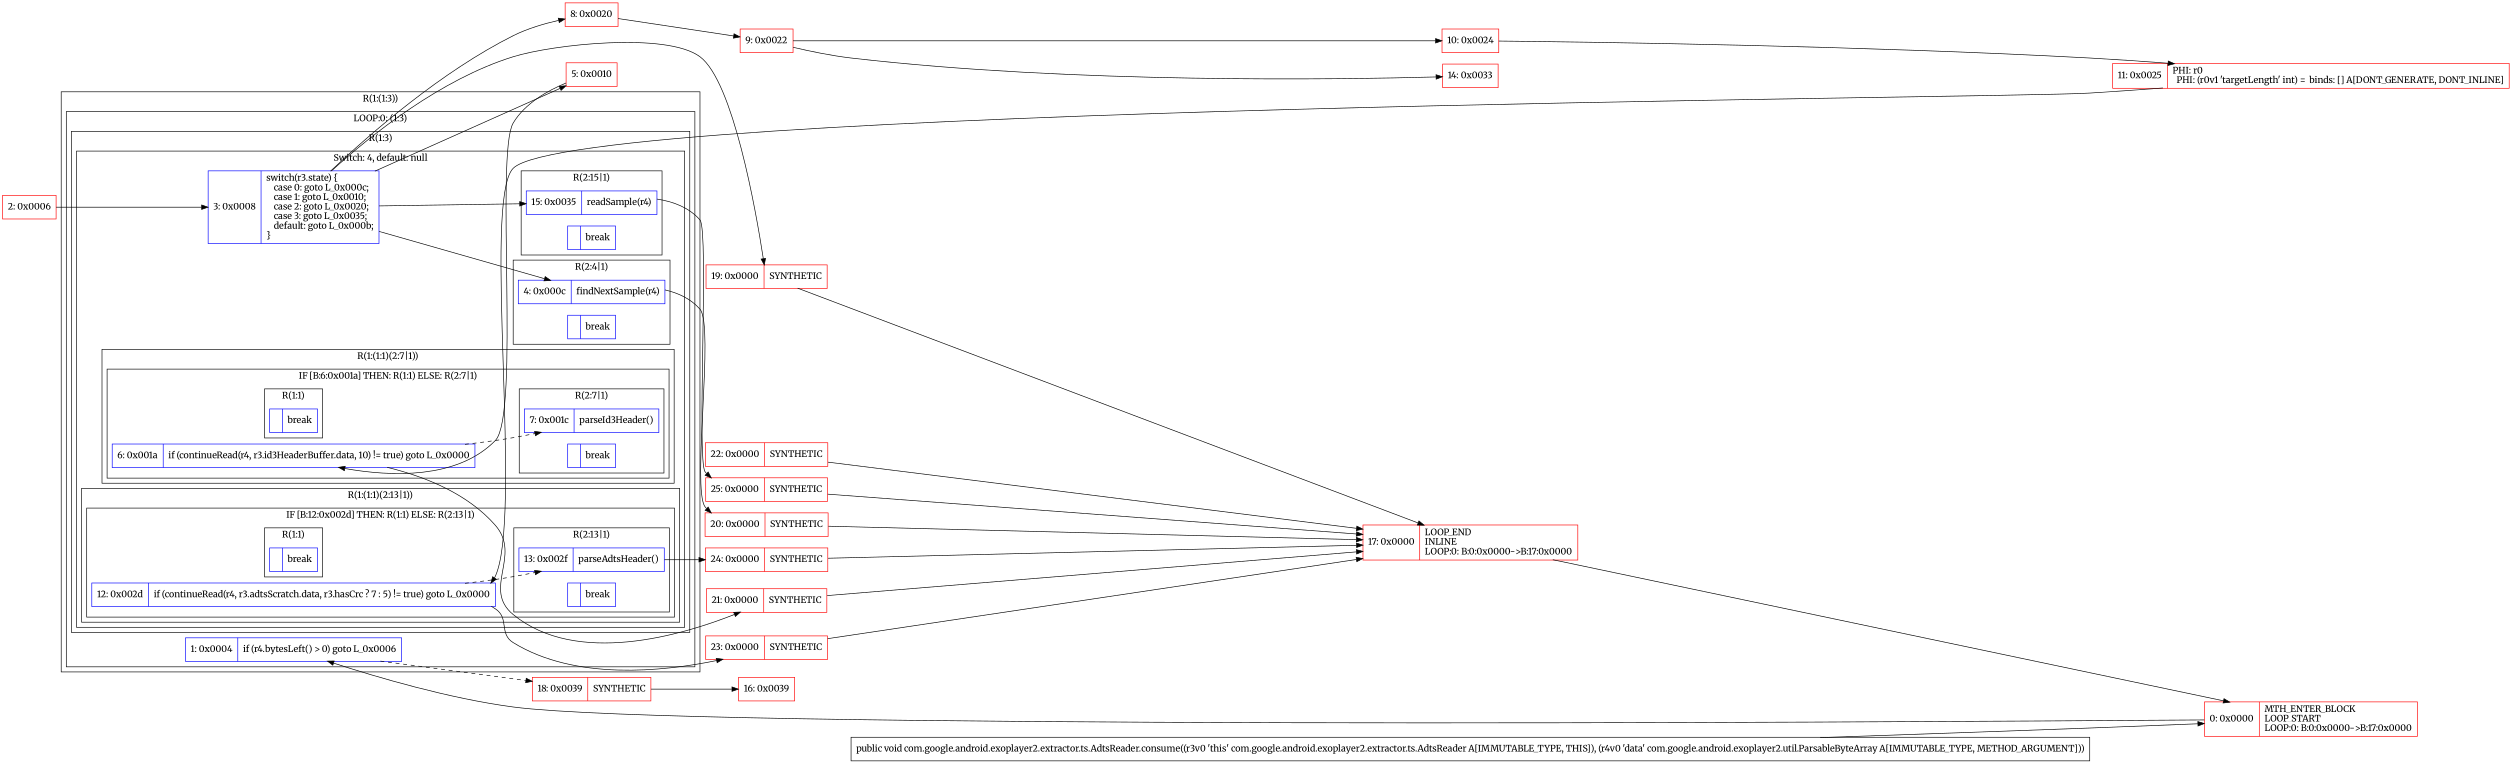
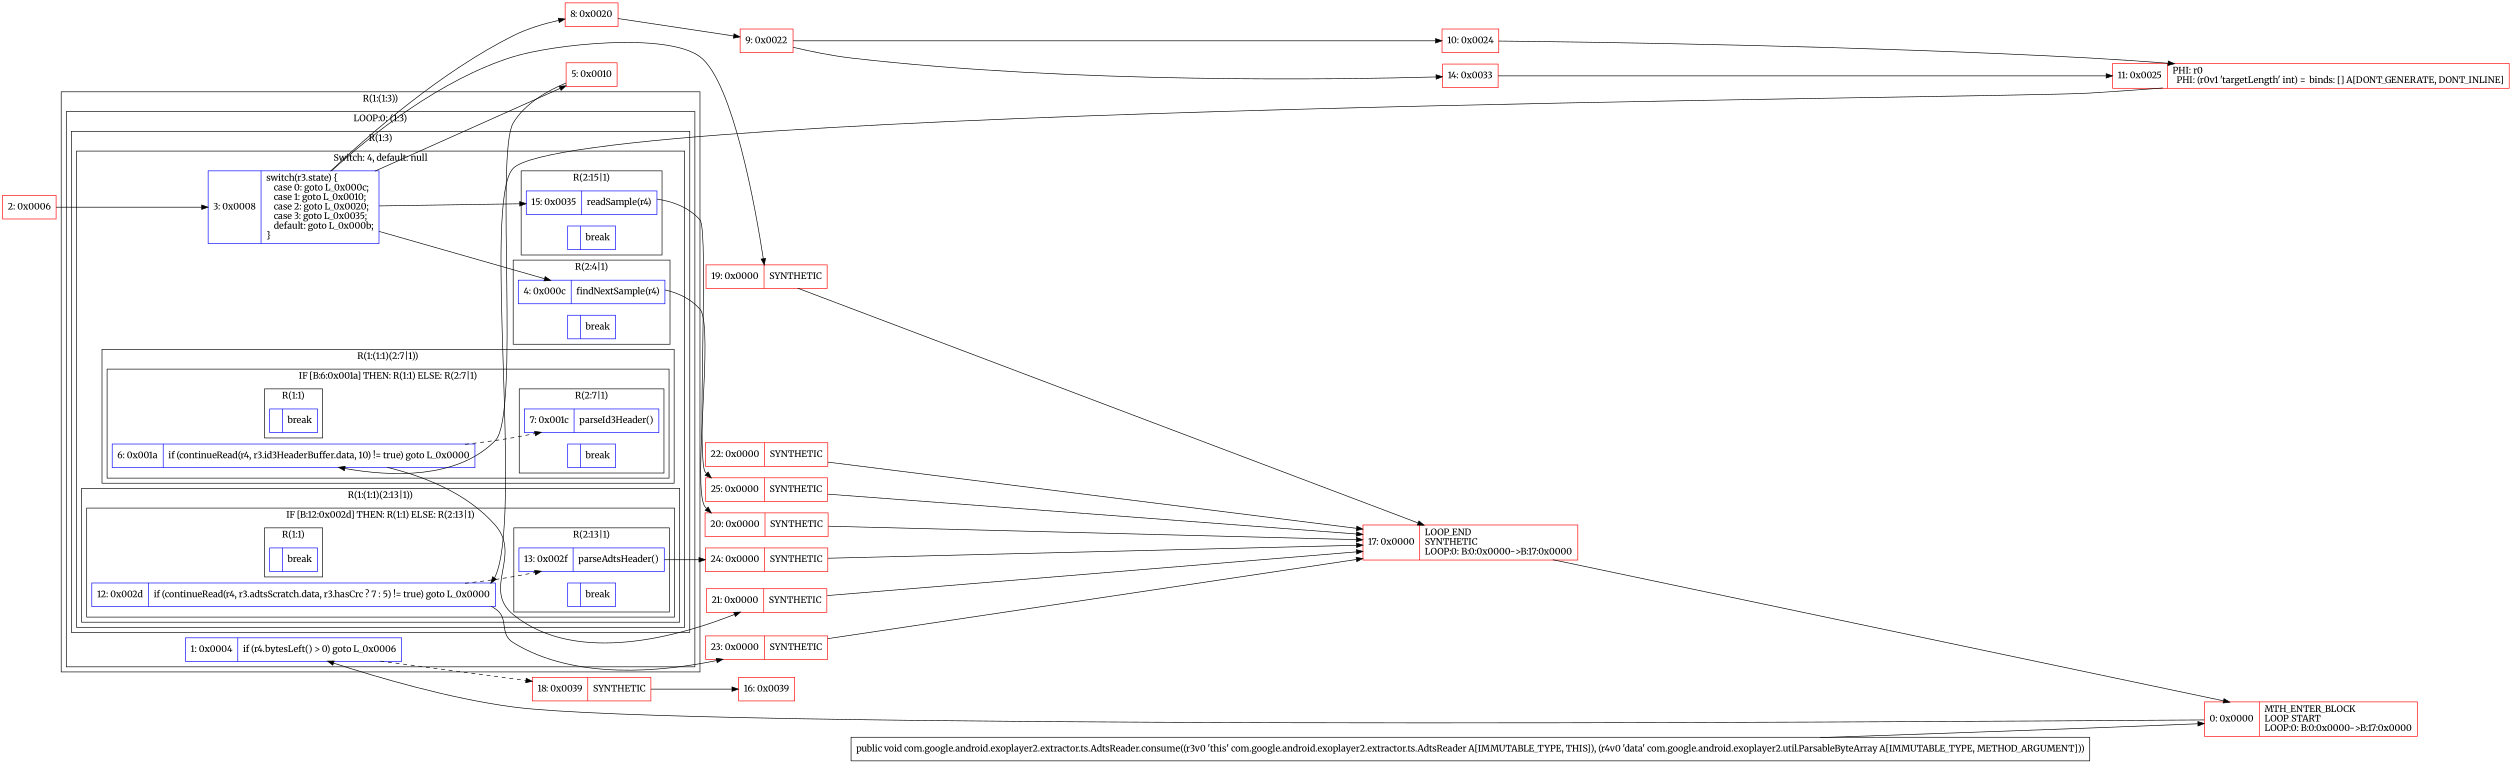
edge "14: 0x0033" -> "11: 0x0025": added
node "17: 0x0000": text "INLINE" -> "SYNTHETIC"
